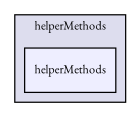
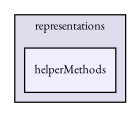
cluster "helperMethods": label "helperMethods" -> "representations"
